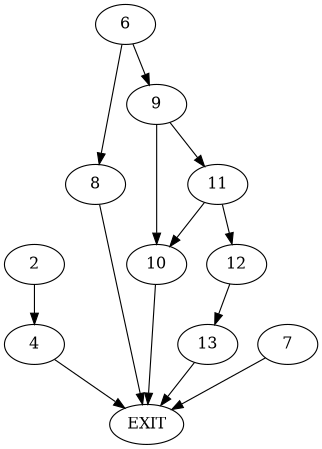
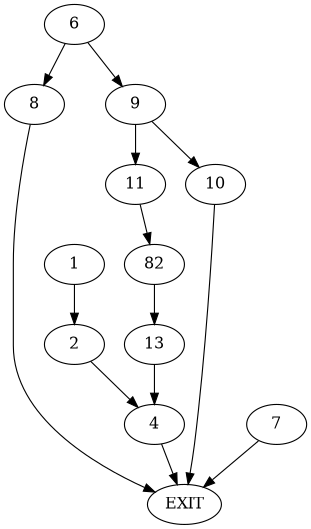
edge "11" -> "10": removed
node "1": added
node "12": label "12" -> "82"
edge "13" -> "EXIT": now "13" -> "4"
